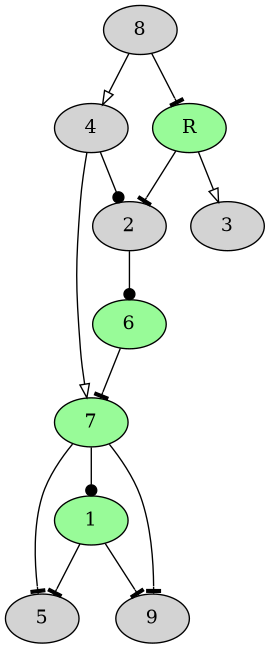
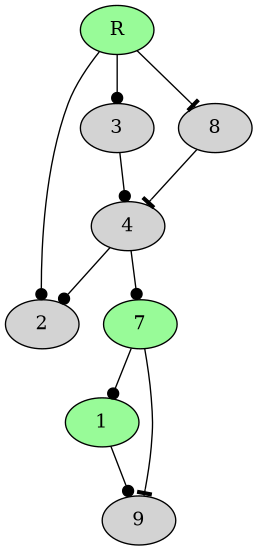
edge "8" -> "4": arrowhead onormal -> tee
edge "8" -> "R": reversed
edge "R" -> "3": arrowhead onormal -> dot
edge "3" -> "4": added
edge "R" -> "2": arrowhead tee -> dot
edge "4" -> "7": arrowhead onormal -> dot
node "6": removed
edge "1" -> "9": arrowhead tee -> dot
node "5": removed
